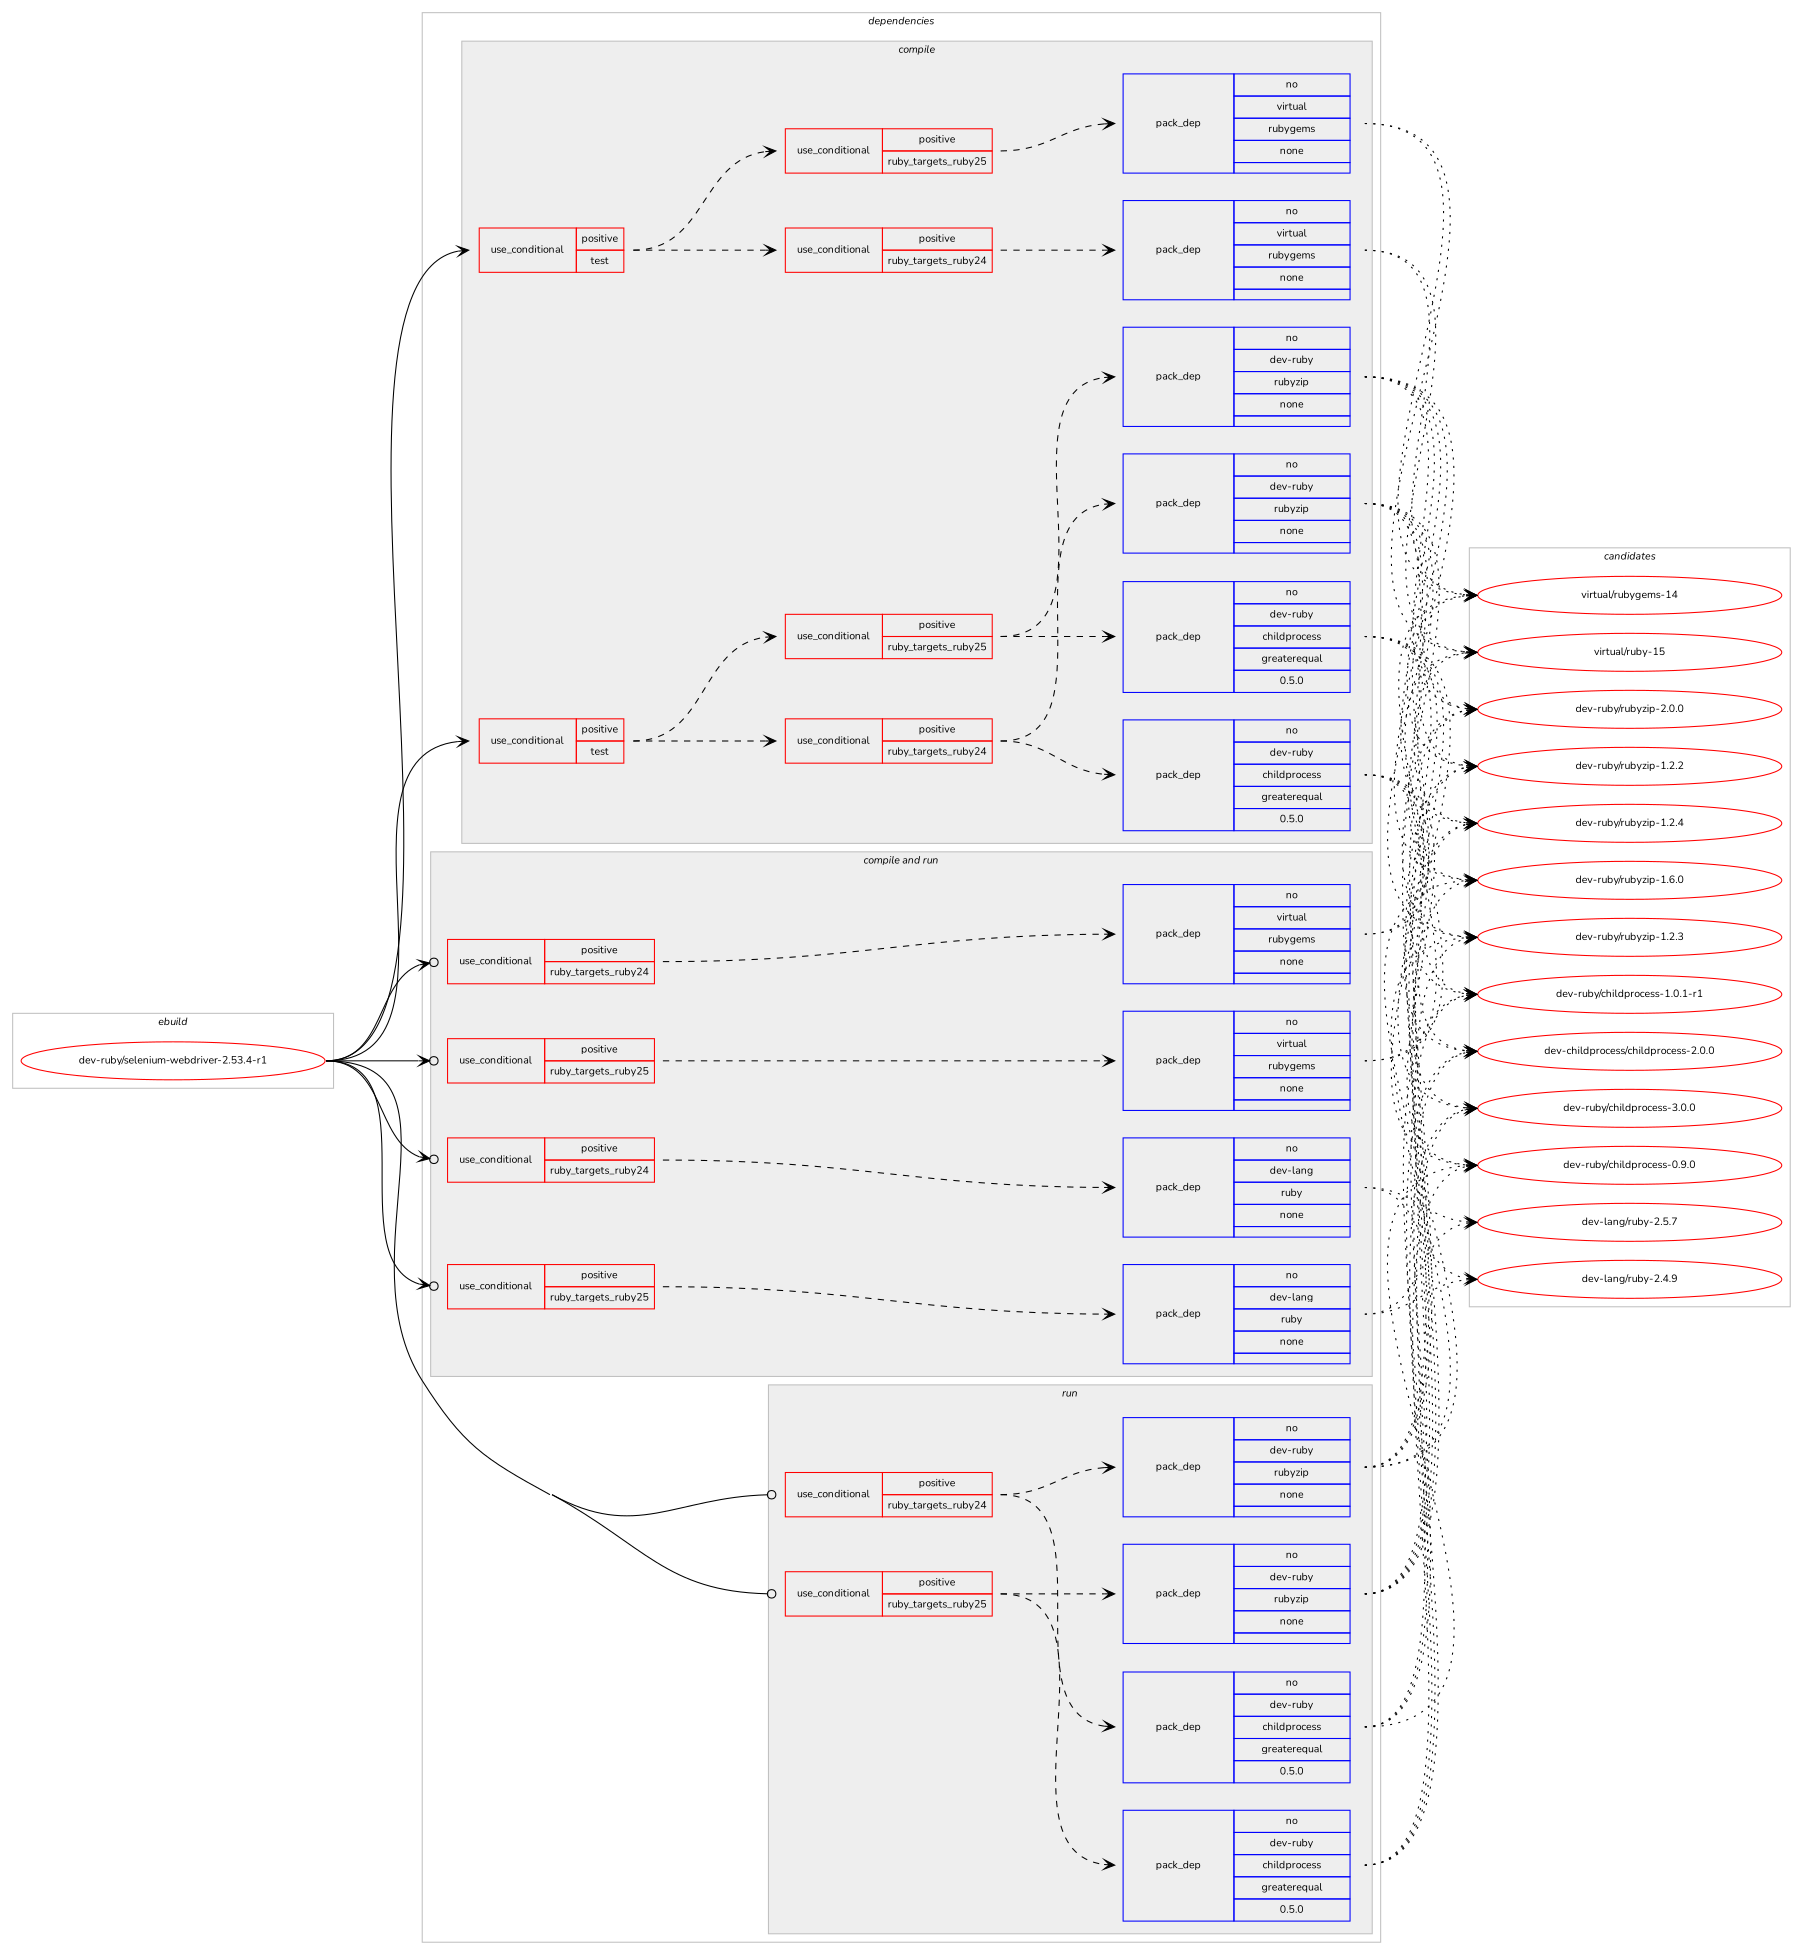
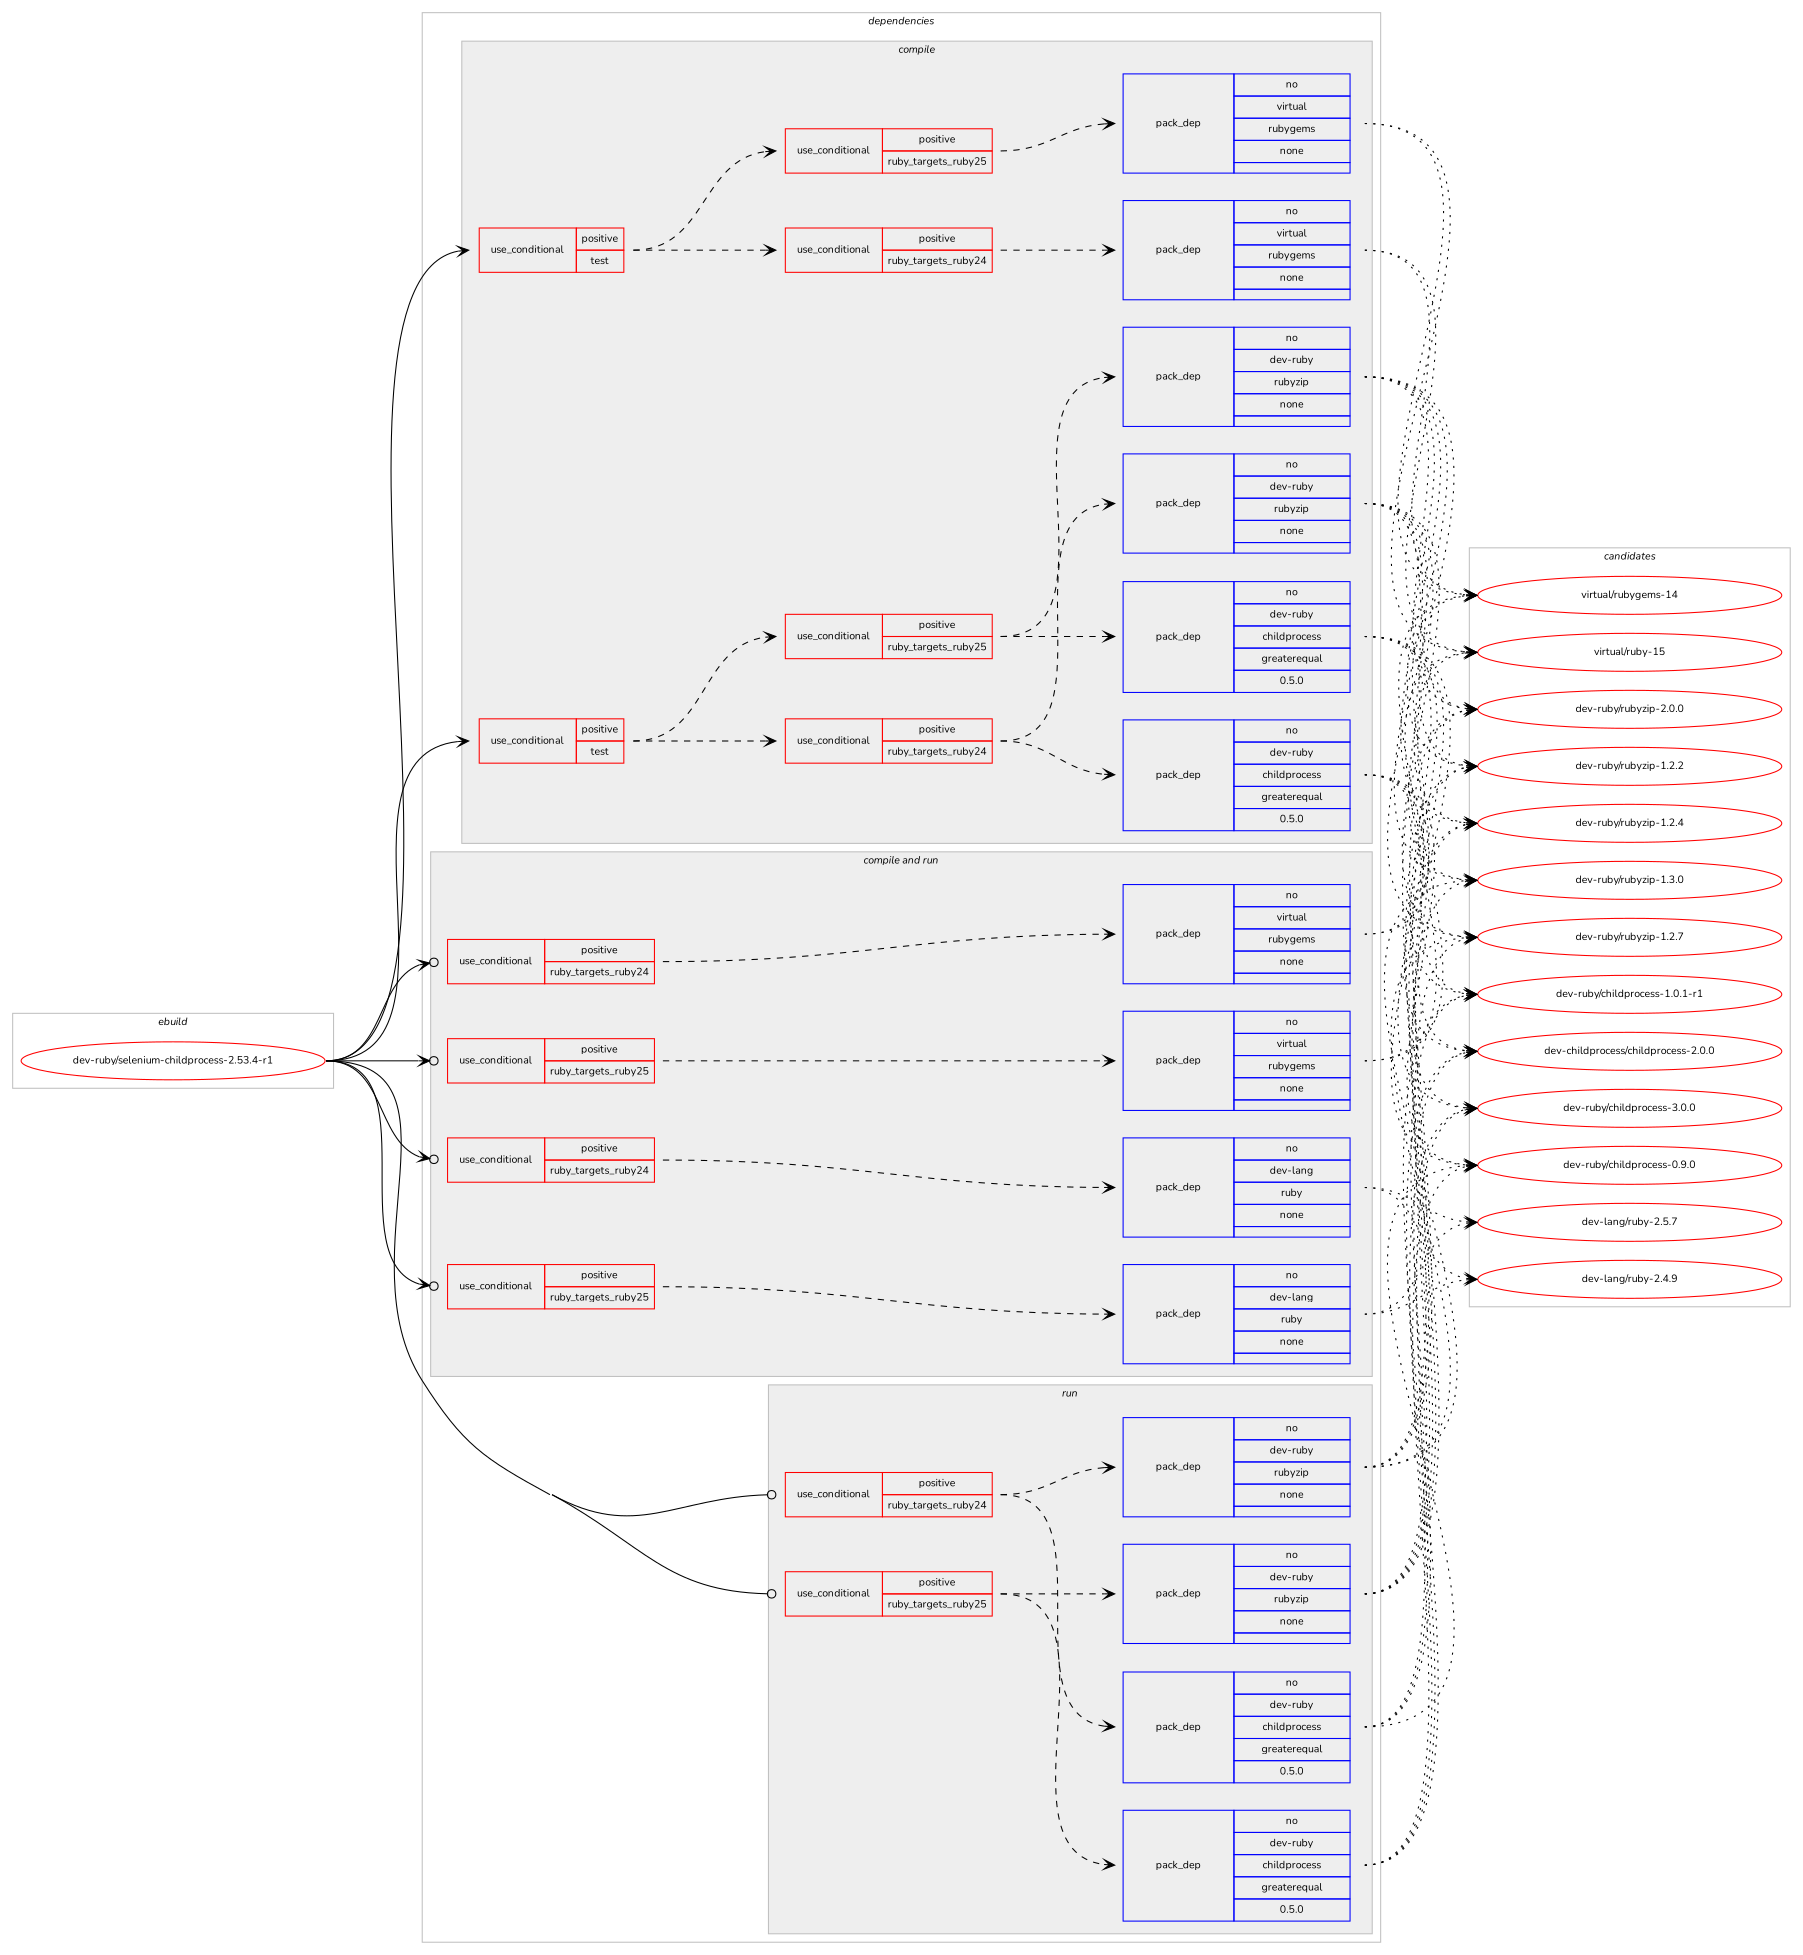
node "dev-ruby/rubyzip-1.6.0": label "dev-ruby/rubyzip-1.6.0" -> "dev-ruby/rubyzip-1.3.0"
node "dev-ruby/rubyzip-1.2.3": label "dev-ruby/rubyzip-1.2.3" -> "dev-ruby/rubyzip-1.2.7"
node "dev-ruby/selenium-webdriver-2.53.4-r1": label "dev-ruby/selenium-webdriver-2.53.4-r1" -> "dev-ruby/selenium-childprocess-2.53.4-r1"
